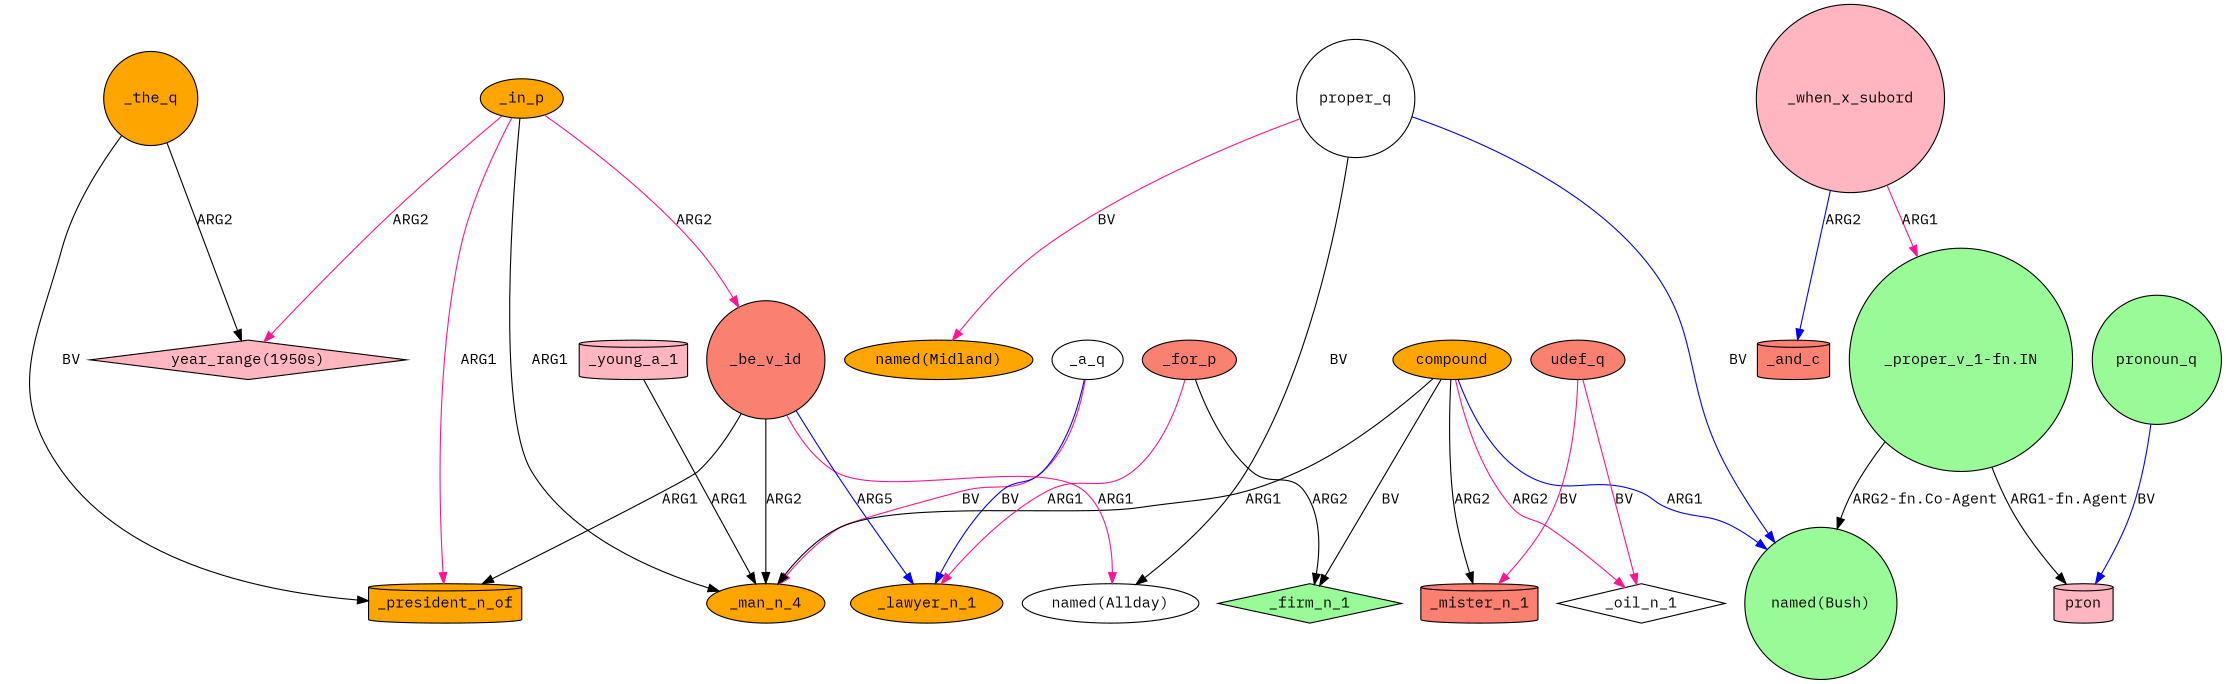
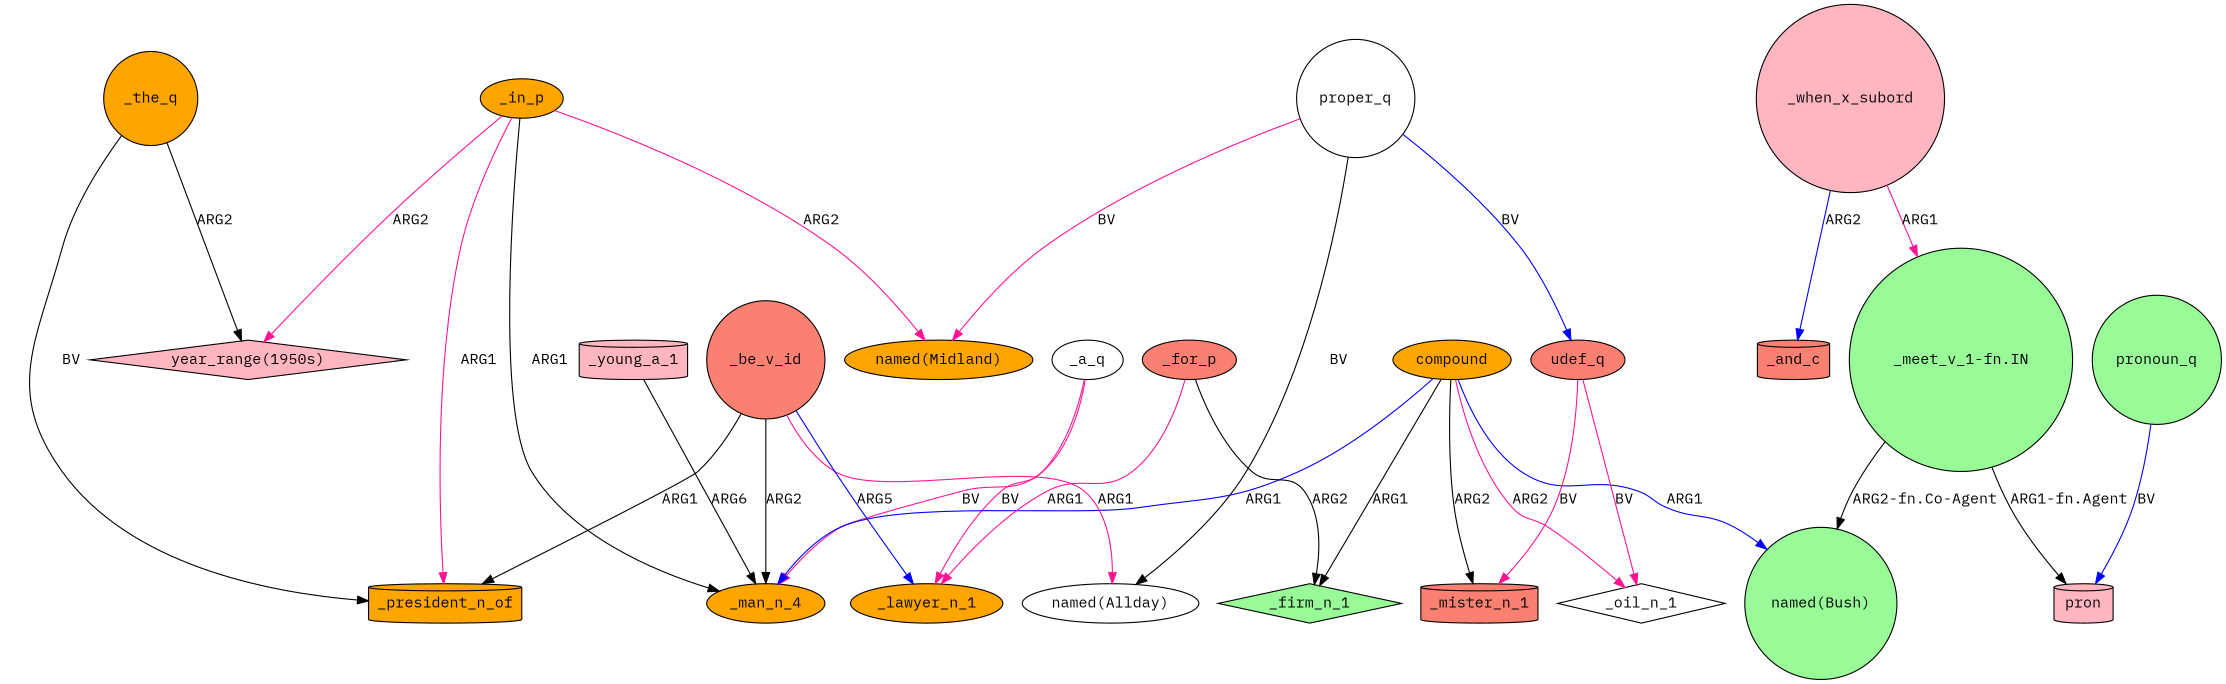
edge "_in_p" -> "_be_v_id": now "_in_p" -> "named(Midland)"
edge "proper_q" -> "named(Bush)": now "proper_q" -> "udef_q"
node "_proper_v_1-fn.IN": label "_proper_v_1-fn.IN" -> "_meet_v_1-fn.IN"
edge "_a_q" -> "_lawyer_n_1": color blue -> deeppink
edge "_young_a_1" -> "_man_n_4": label "ARG1" -> "ARG6"
edge "compound" -> "_firm_n_1": label "BV" -> "ARG1"
edge "compound" -> "_man_n_4": color black -> blue
